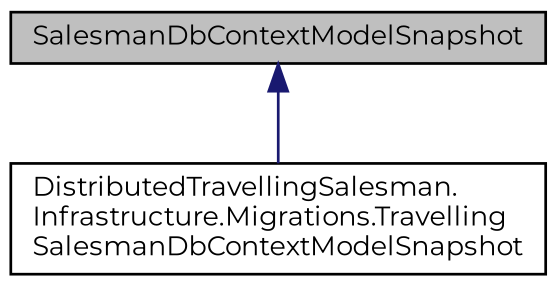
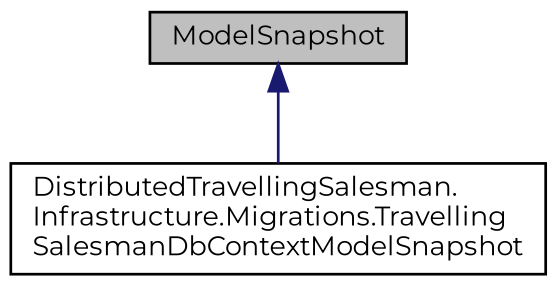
node "SalesmanDbContextModelSnapshot": label "SalesmanDbContextModelSnapshot" -> "ModelSnapshot"
